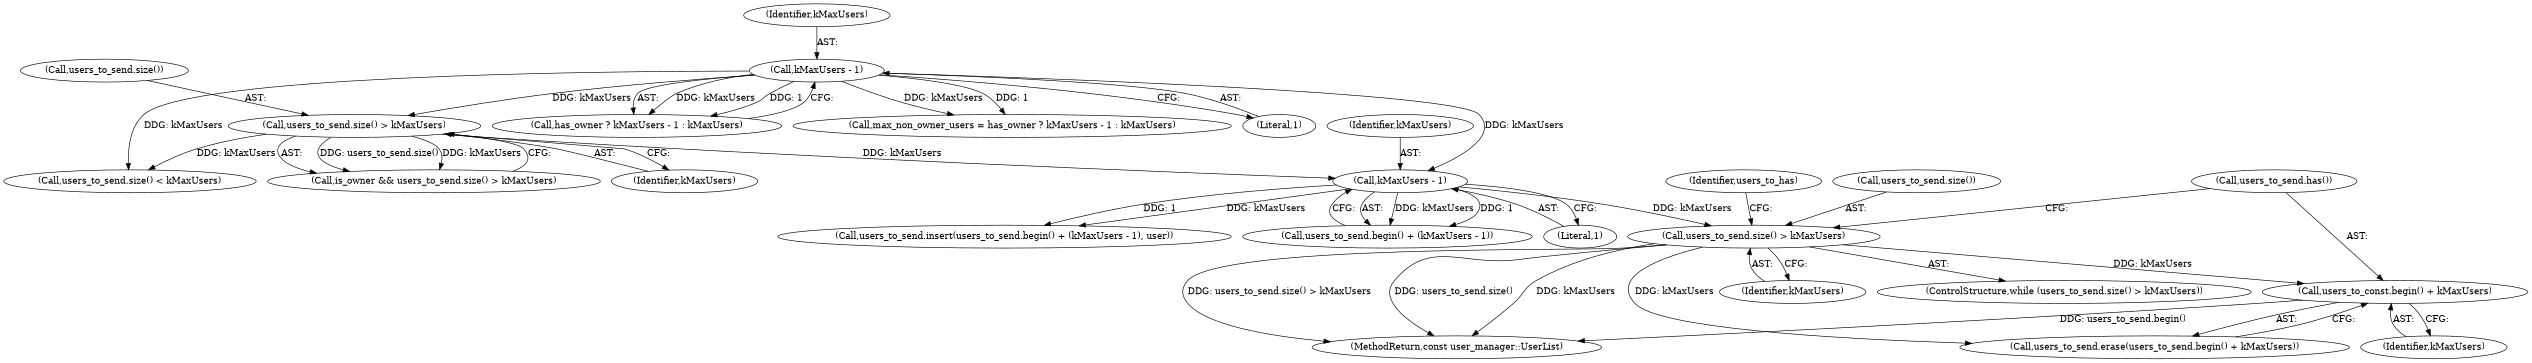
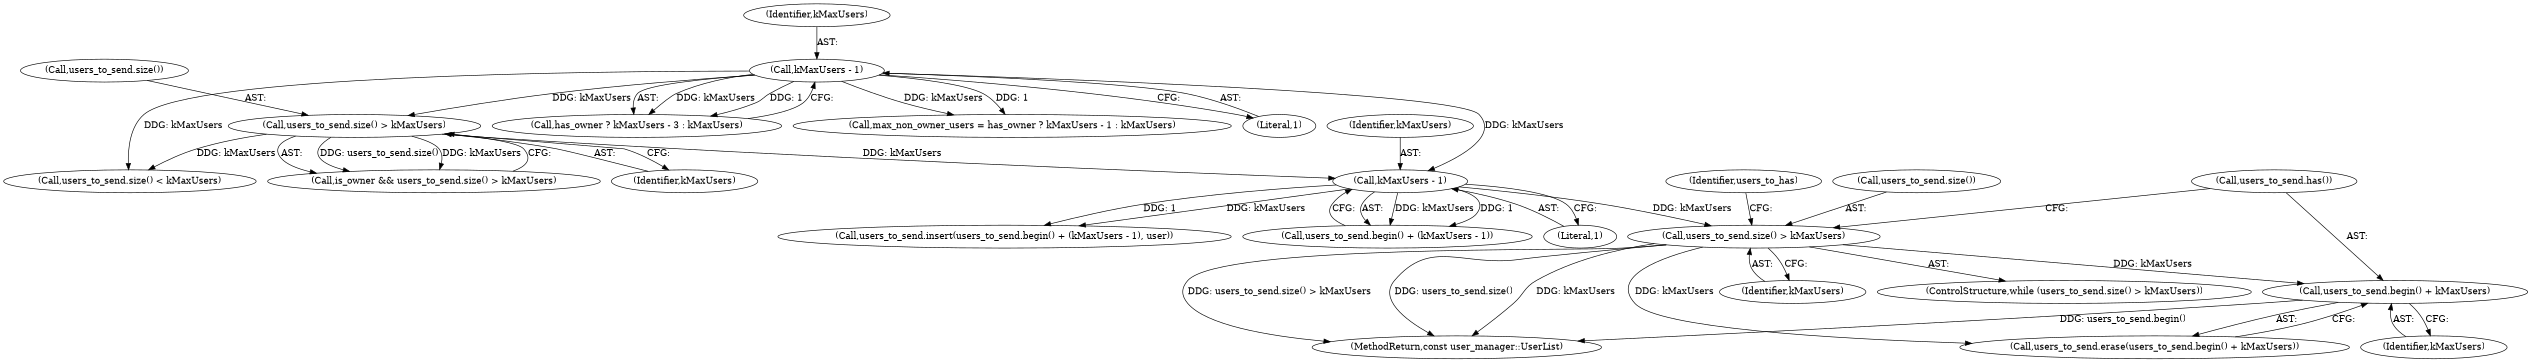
node "(Call,has_owner ? kMaxUsers - 1 : kMaxUsers)": label "(Call,has_owner ? kMaxUsers - 1 : kMaxUsers)" -> "(Call,has_owner ? kMaxUsers - 3 : kMaxUsers)"
node "(Call,users_to_const.begin() + kMaxUsers)": label "(Call,users_to_const.begin() + kMaxUsers)" -> "(Call,users_to_send.begin() + kMaxUsers)"
